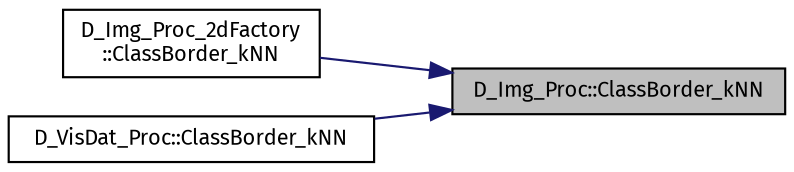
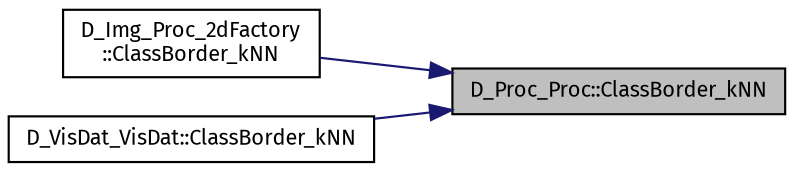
node "D_Img_Proc::ClassBorder_kNN": label "D_Img_Proc::ClassBorder_kNN" -> "D_Proc_Proc::ClassBorder_kNN"
node "D_VisDat_Proc::ClassBorder_kNN": label "D_VisDat_Proc::ClassBorder_kNN" -> "D_VisDat_VisDat::ClassBorder_kNN"
